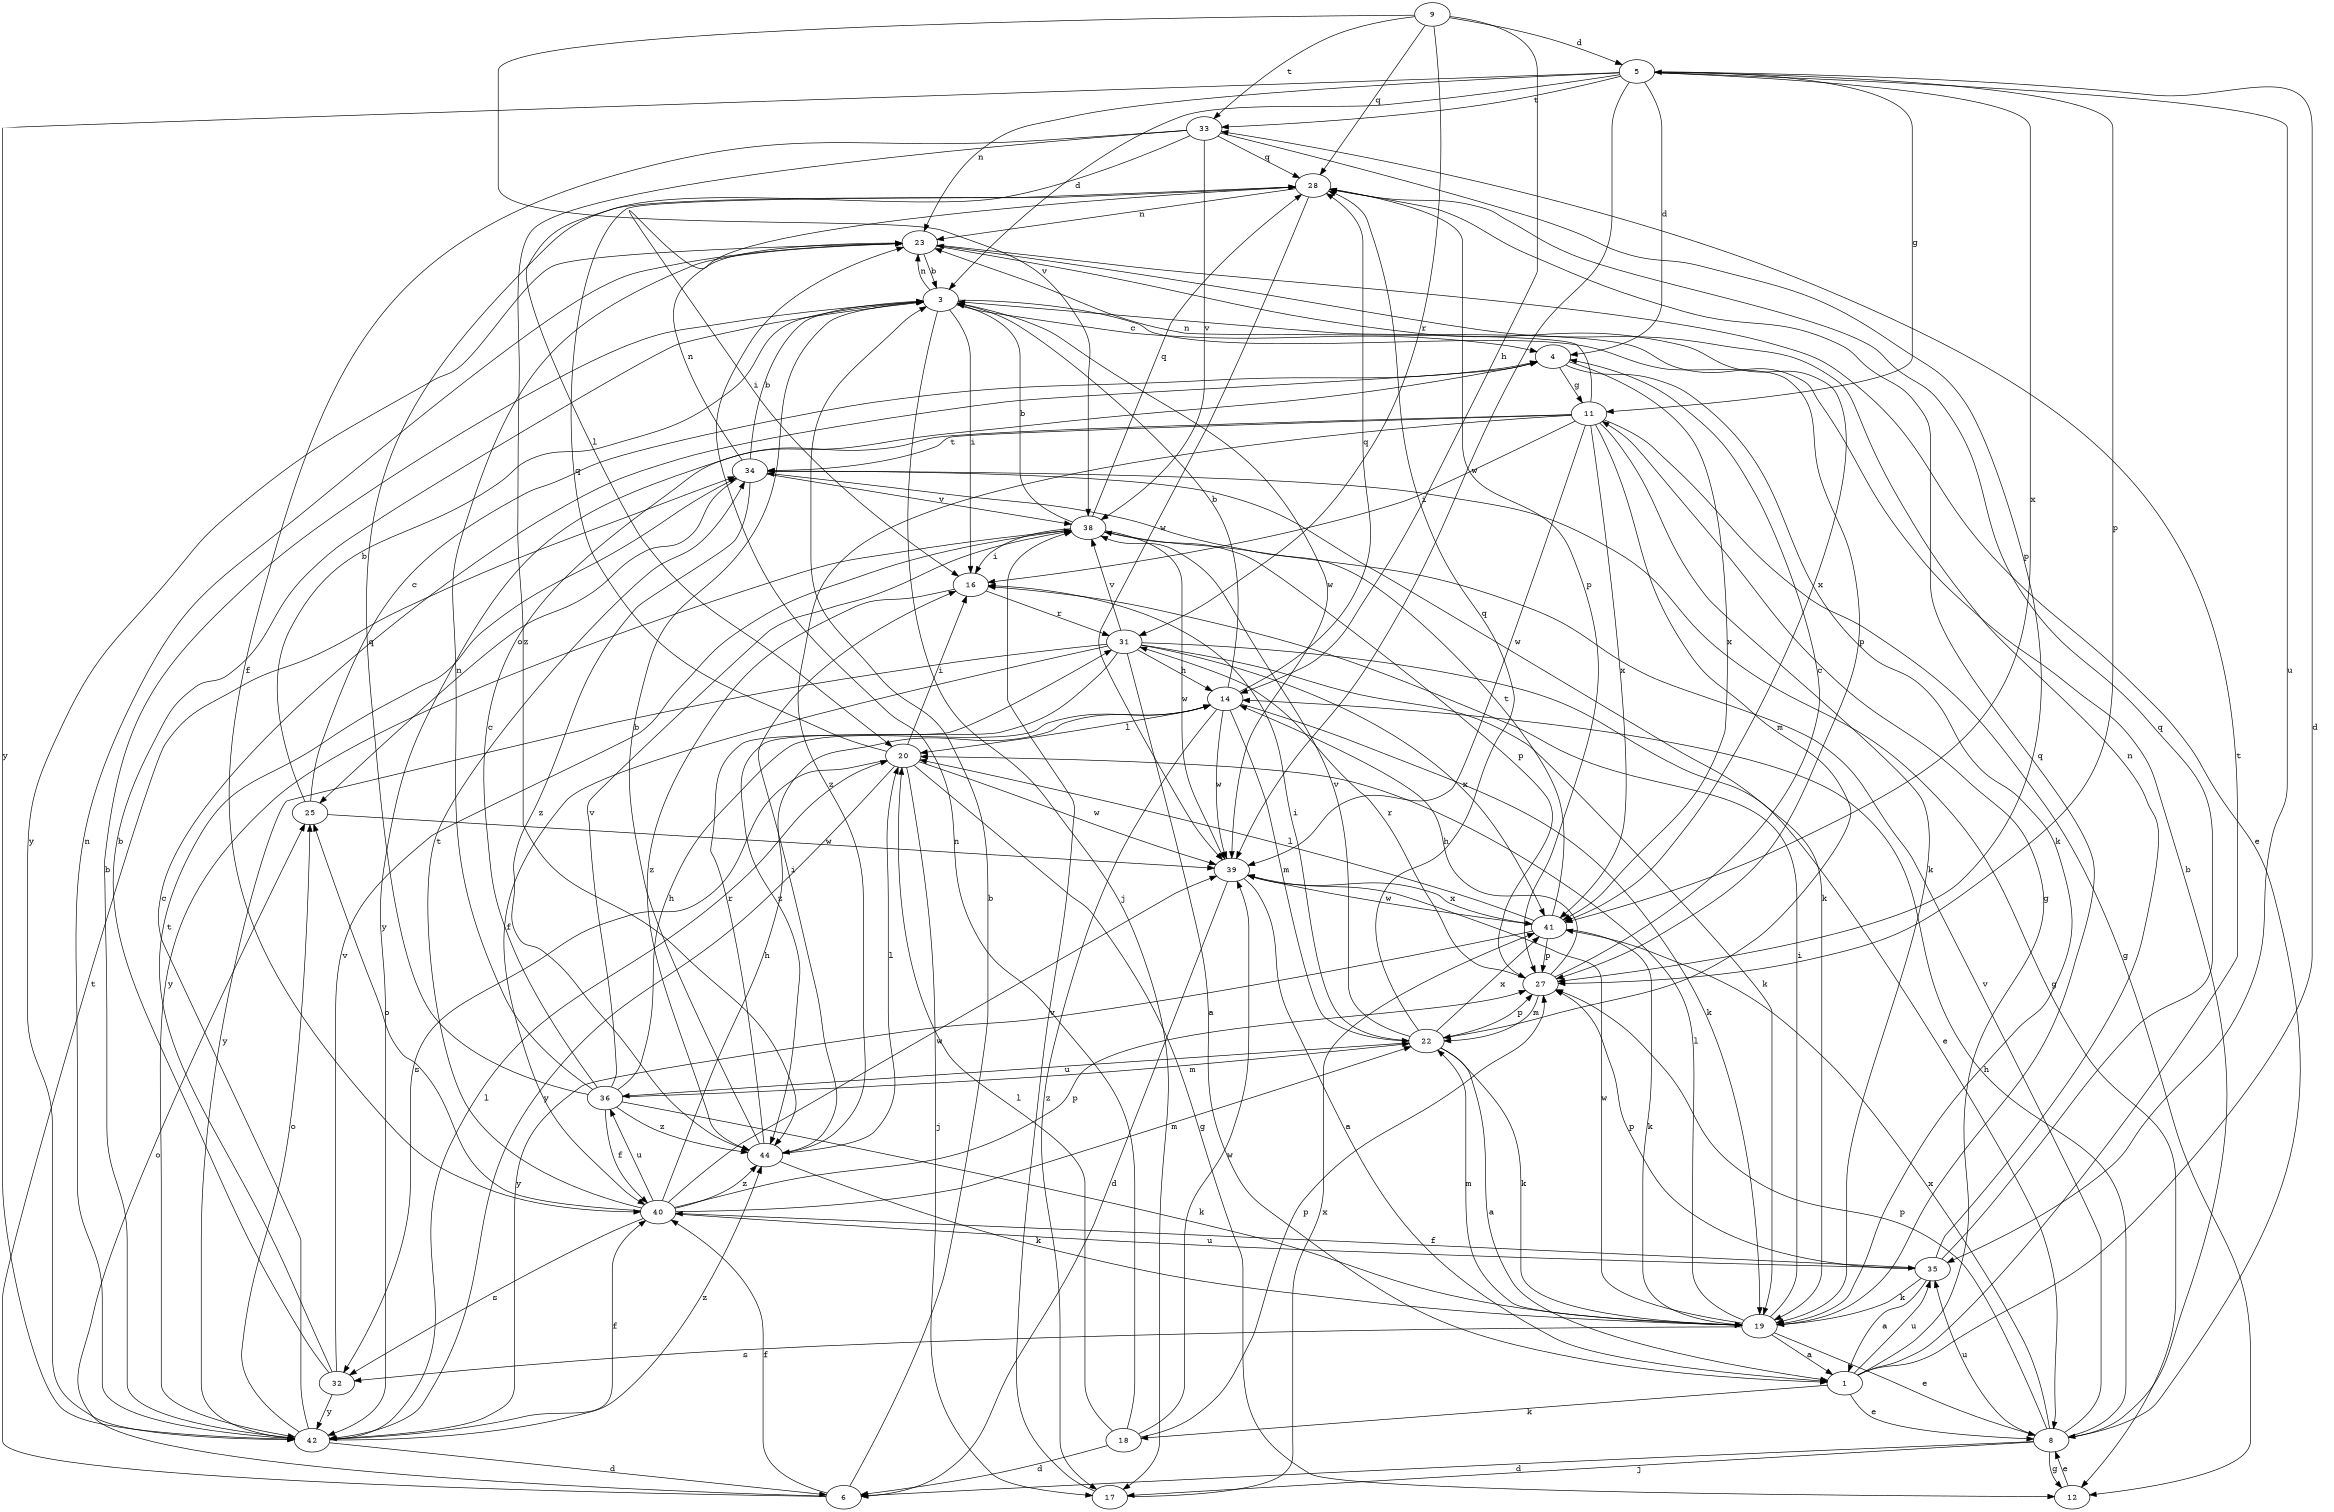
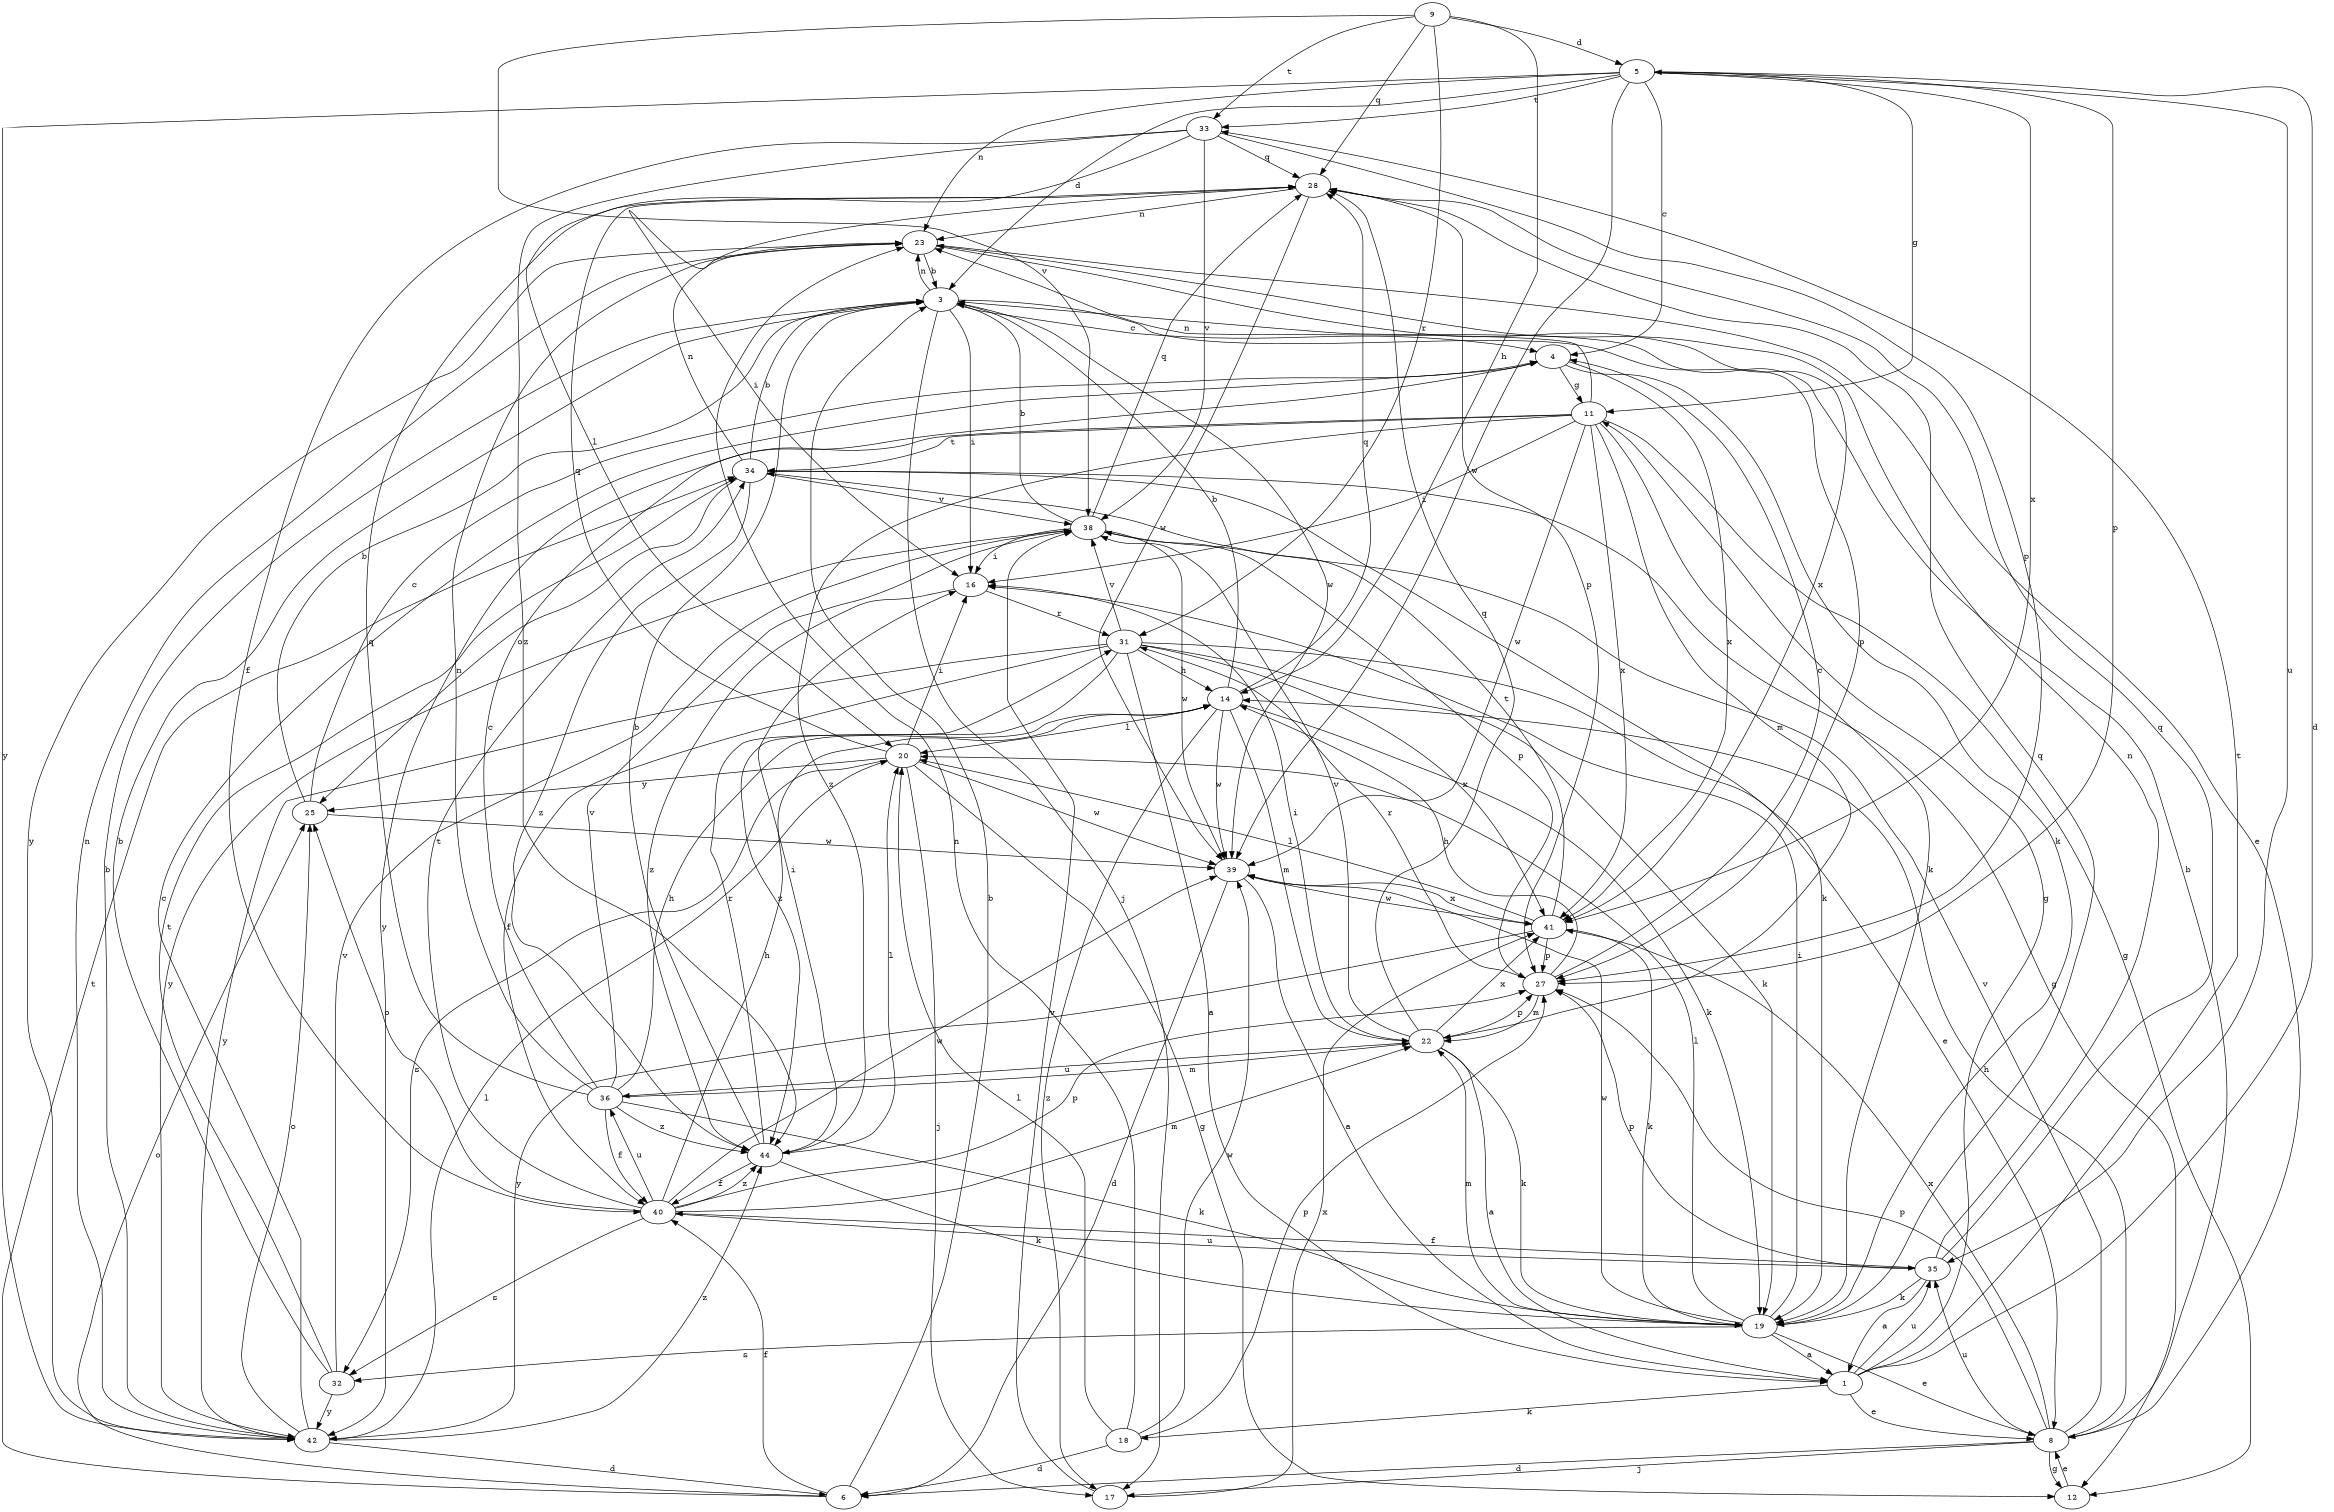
edge "5" -> "4": label "d" -> "c"
edge "20" -> "42": now "20" -> "25"
edge "42" -> "40": now "44" -> "40"
